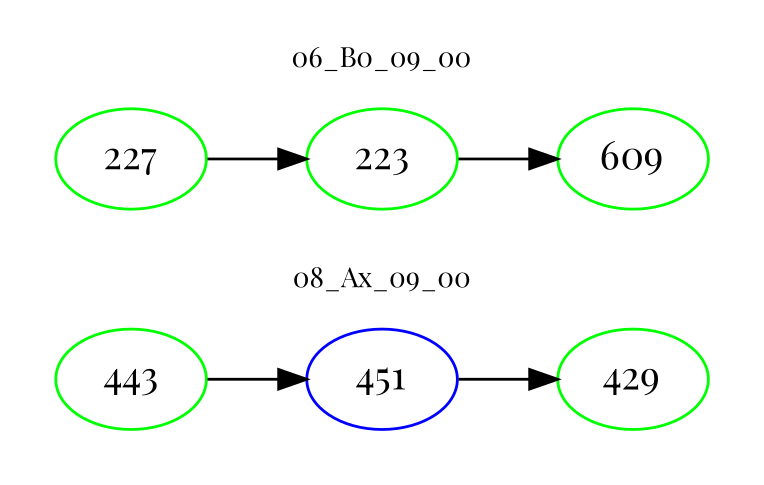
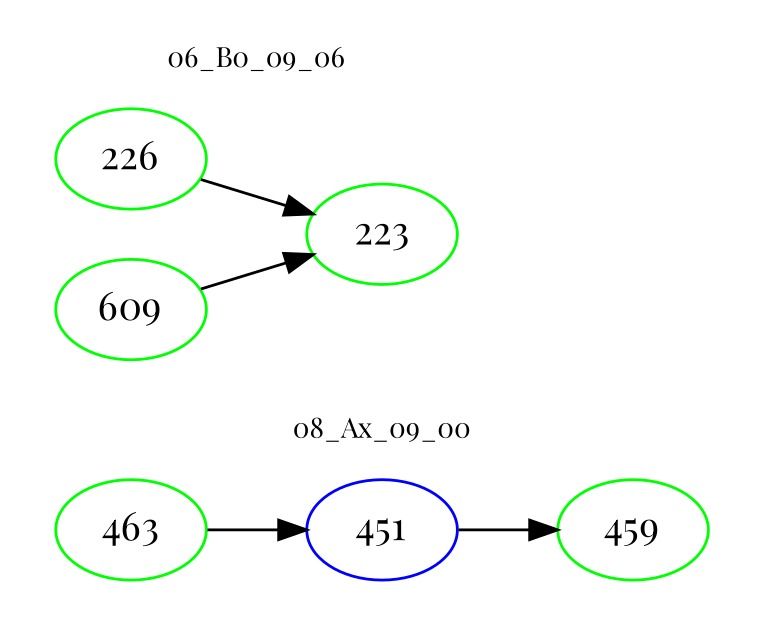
cluster "06_B0_09_00": label "06_B0_09_00" -> "06_B0_09_06"
node "227": label "227" -> "226"
edge "223" -> "609": reversed
node "443": label "443" -> "463"
node "429": label "429" -> "459"
